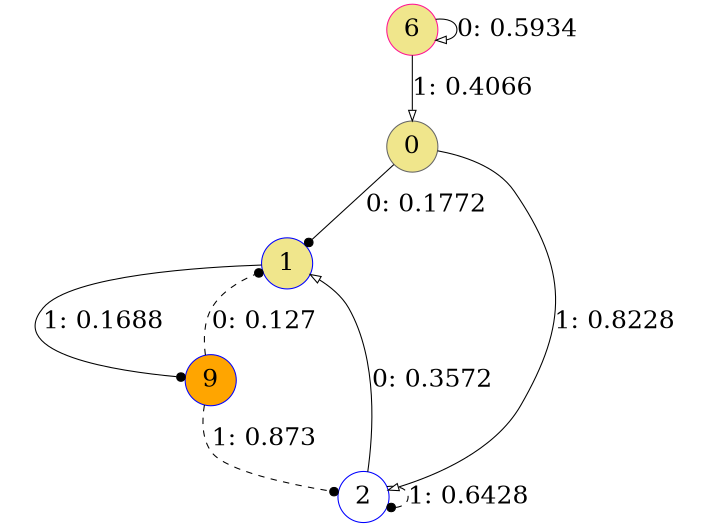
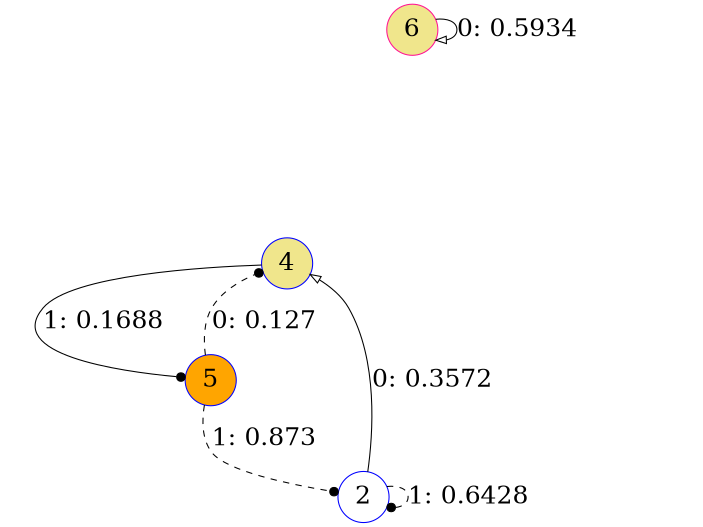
node "0": removed
node "1": label "1" -> "4"
node "9": label "9" -> "5"
